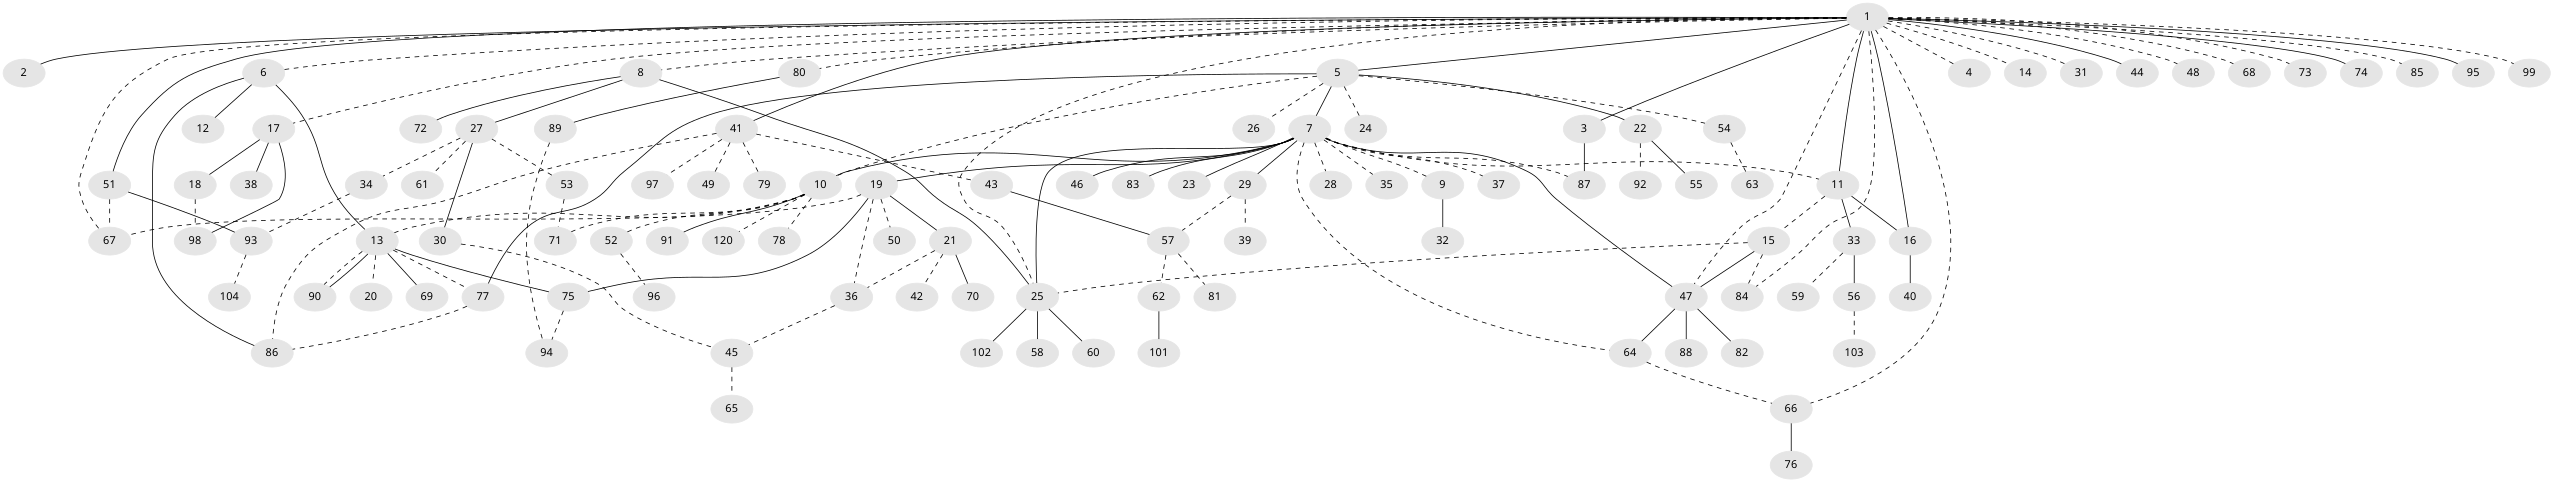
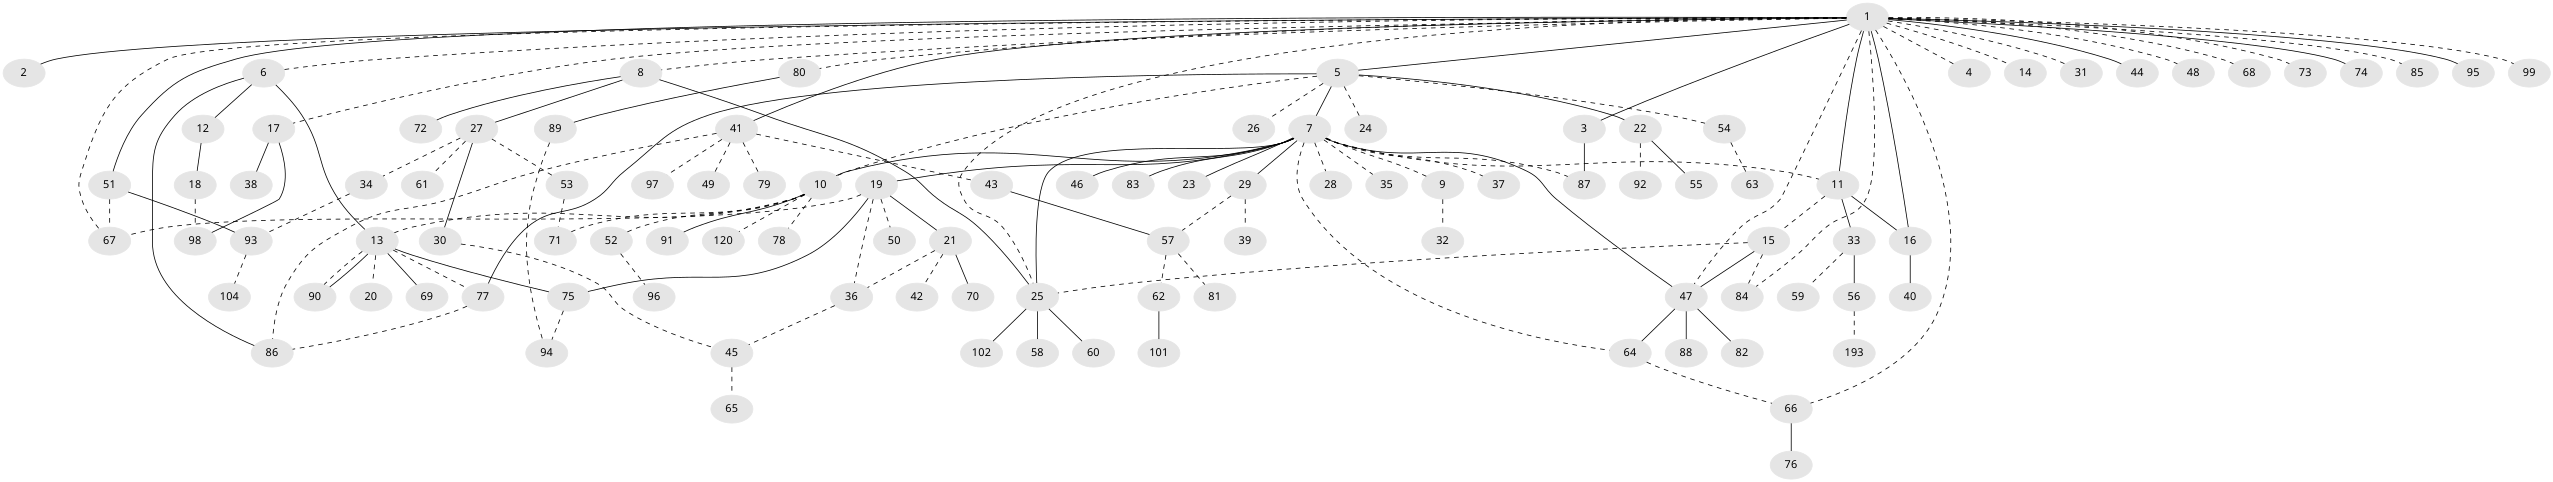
edge "17" -- "18": now "12" -- "18"
edge "9" -- "32": style solid -> dashed
node "103": label "103" -> "193"
